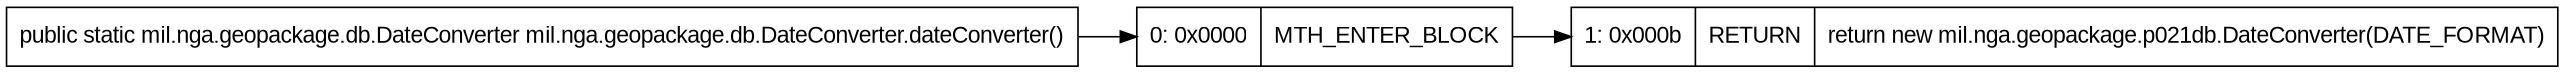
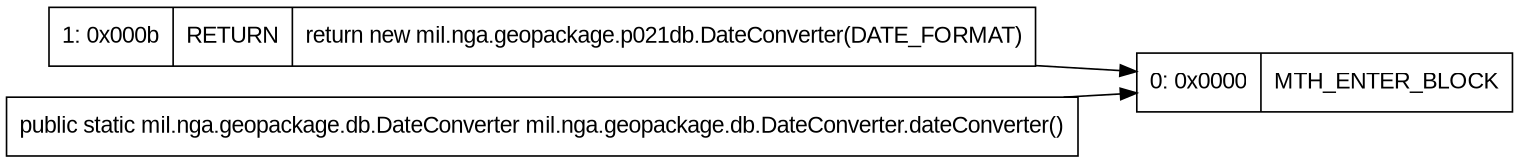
edge "0: 0x0000" -> "1: 0x000b": reversed
